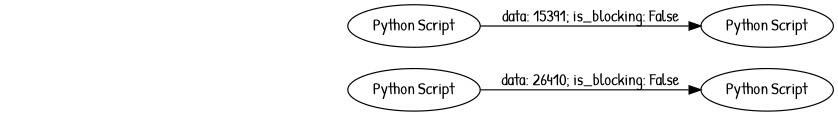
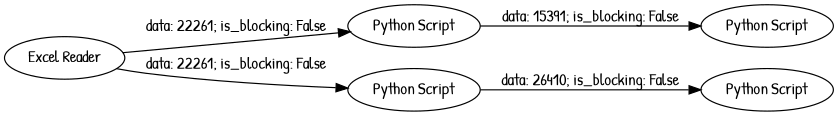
node "Excel Reader": added
